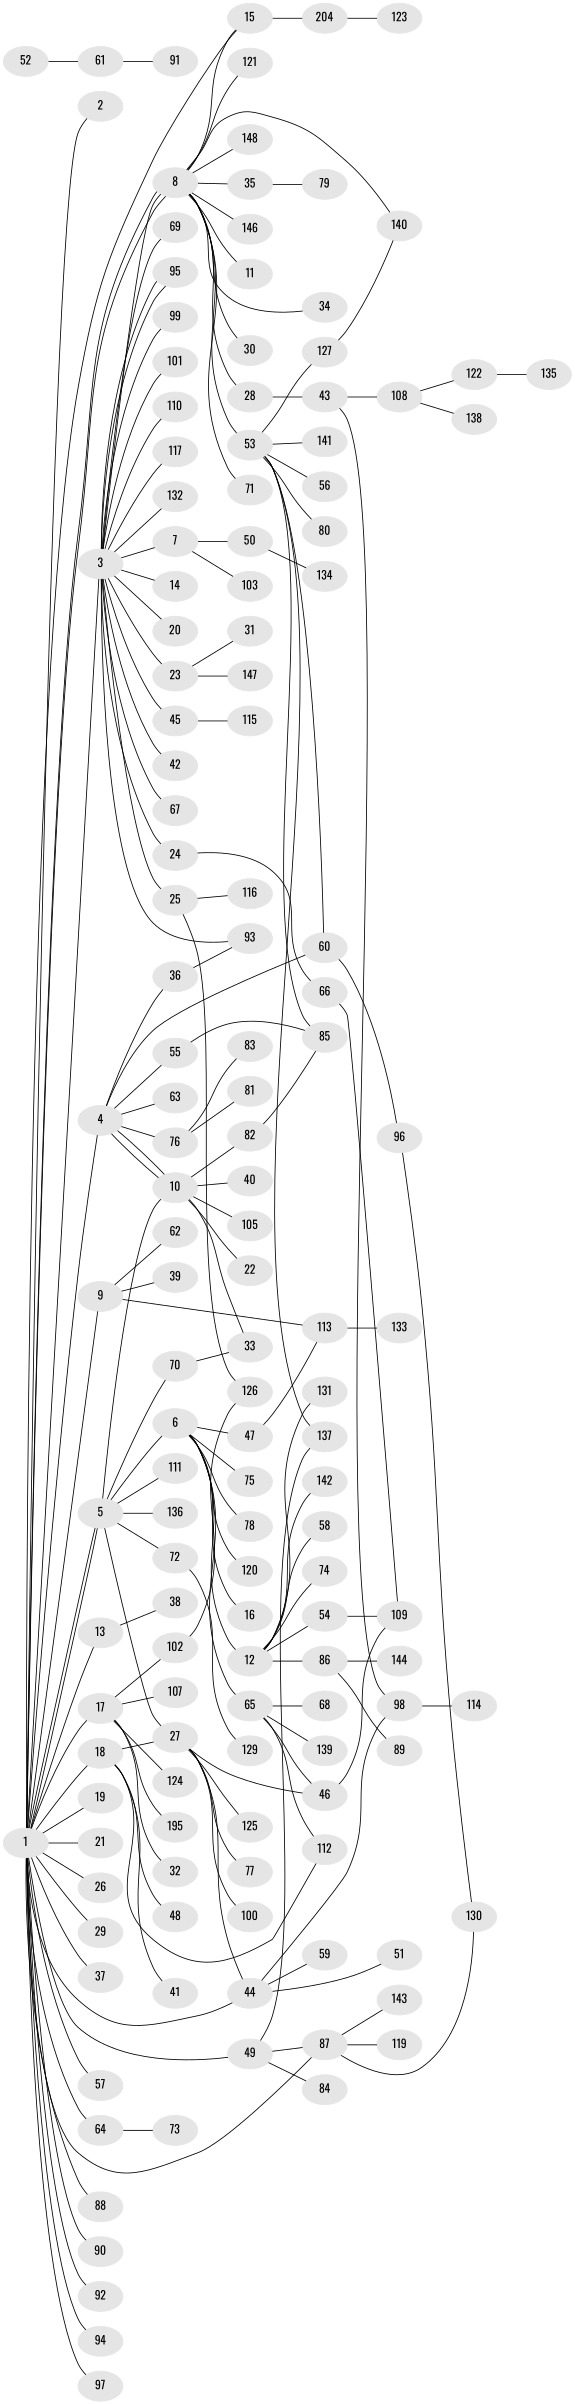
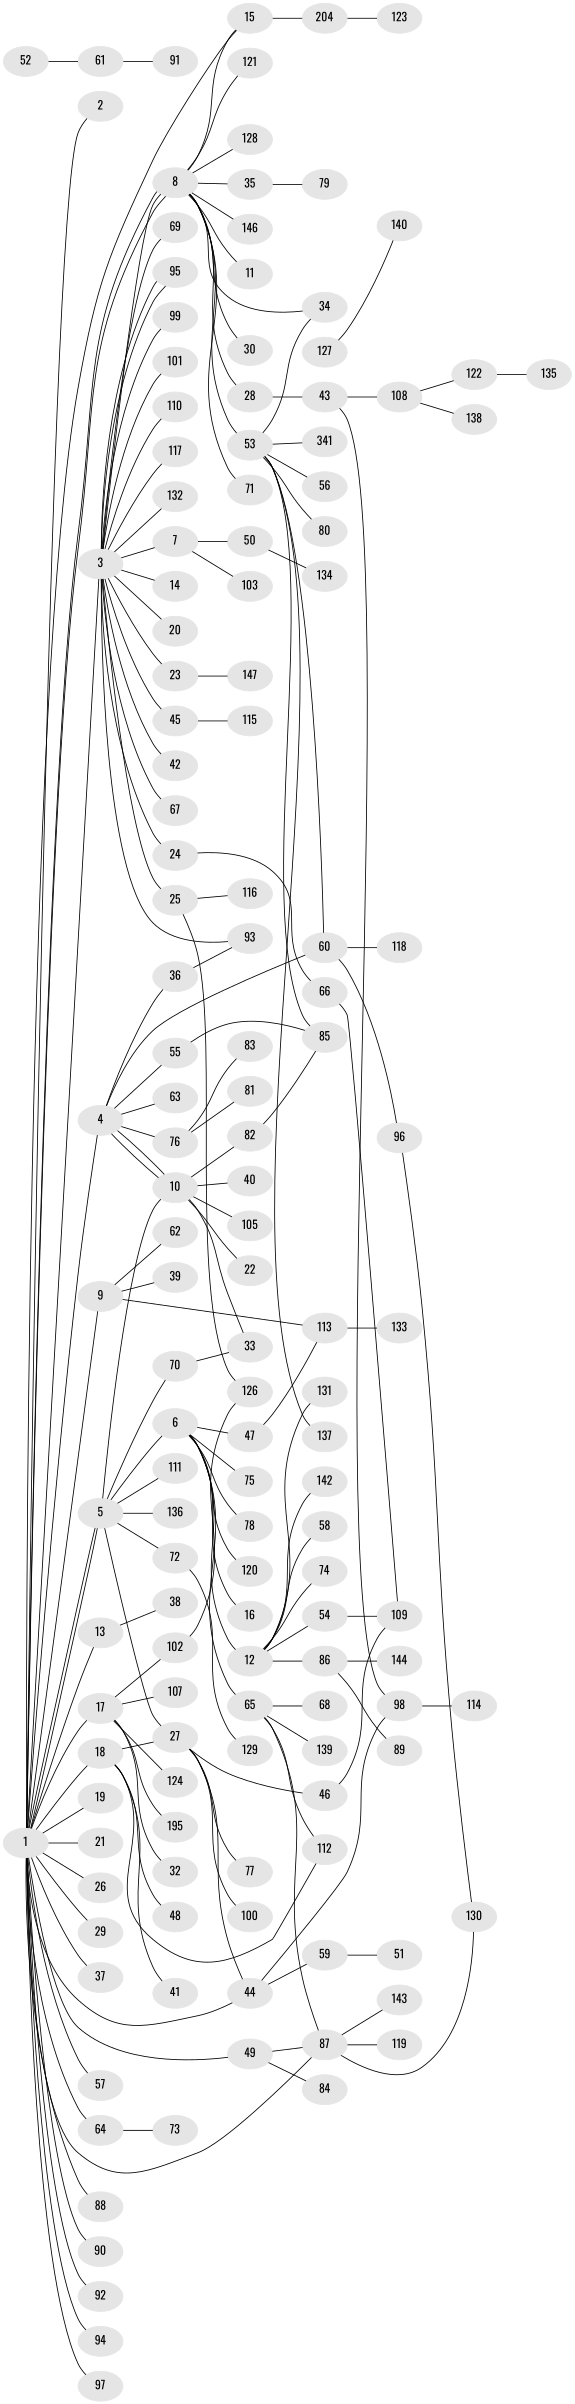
edge "8" -- "140": removed
node "148": label "148" -> "128"
edge "127" -- "53": now "34" -- "53"
node "141": label "141" -> "341"
node "31": removed
node "118": added
edge "65" -- "46": now "65" -- "87"
edge "137" -- "49": removed
node "125": removed
edge "51" -- "44": now "51" -- "59"
